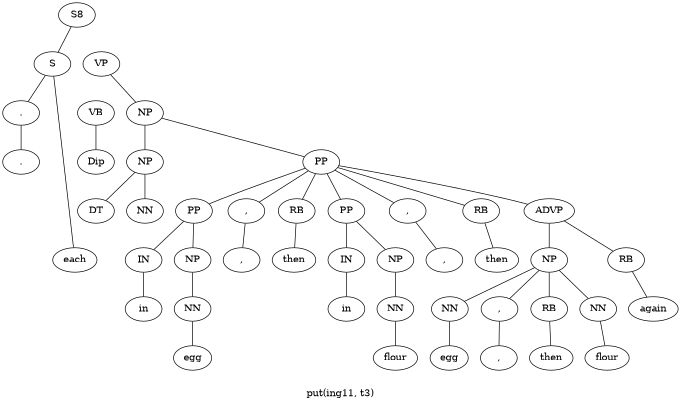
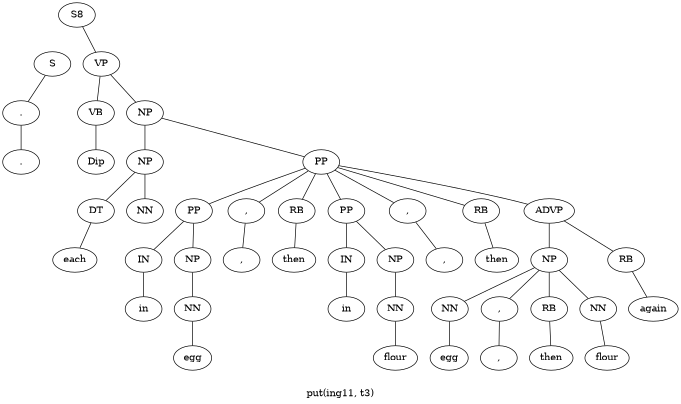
edge "S8" -- "S": now "S8" -- "VP"
edge "VP" -- "VB": added
edge "S" -- "each": now "DT" -- "each"
